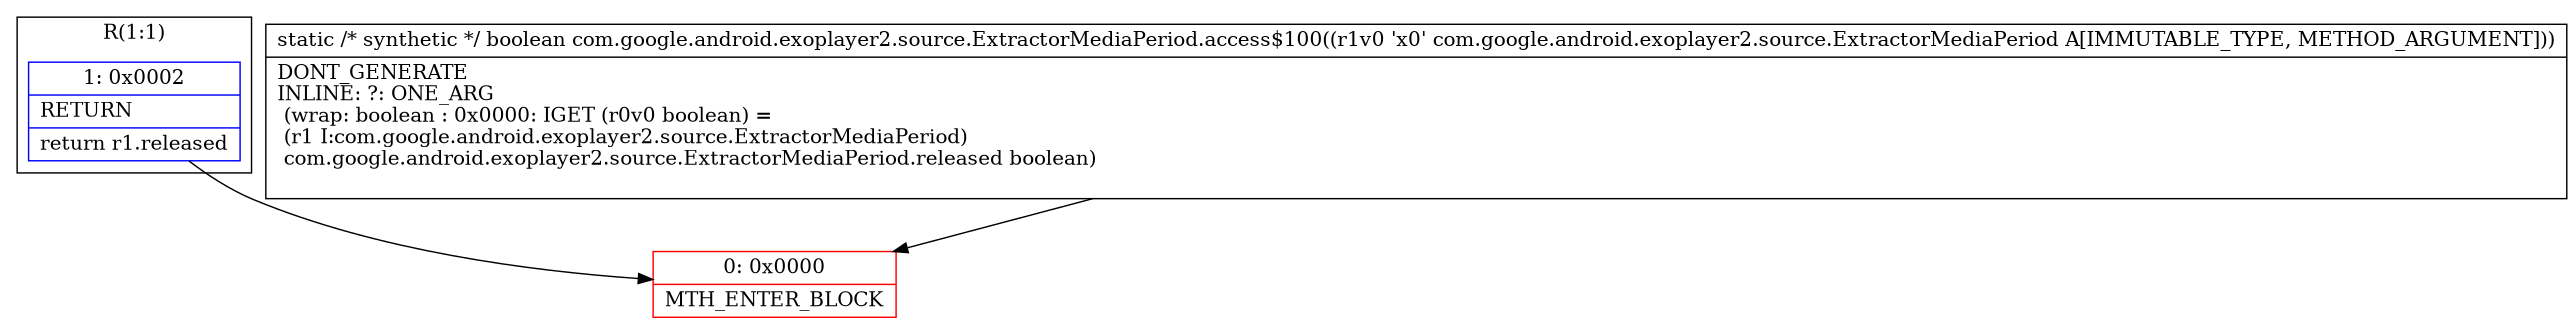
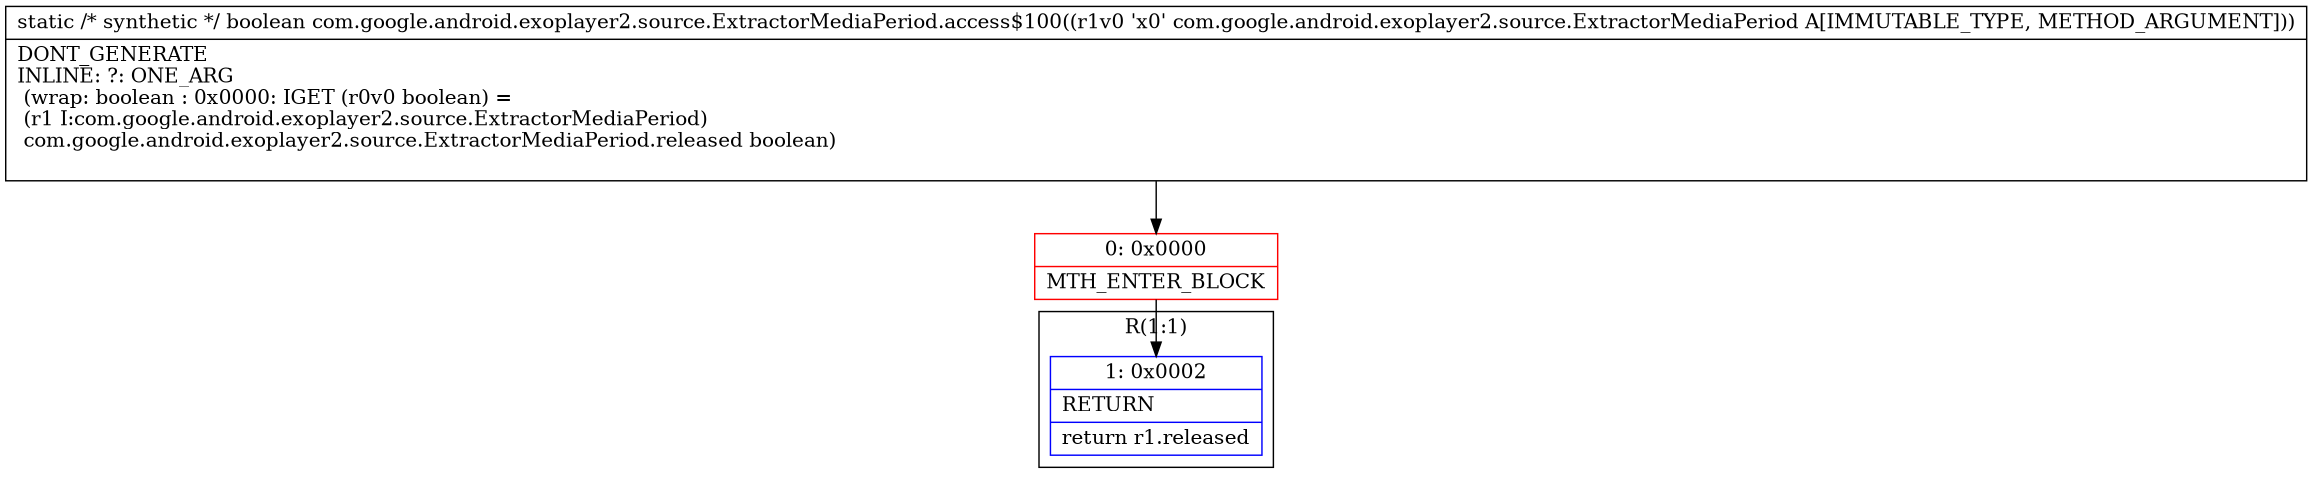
edge "1: 0x0002" -> "0: 0x0000": reversed
